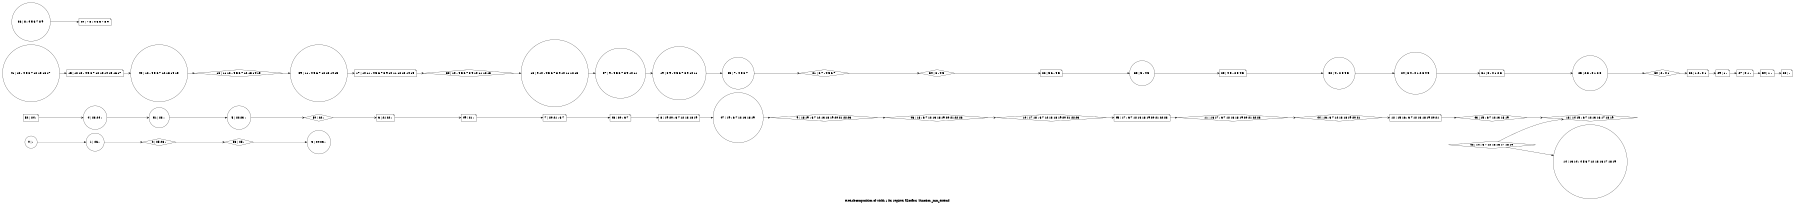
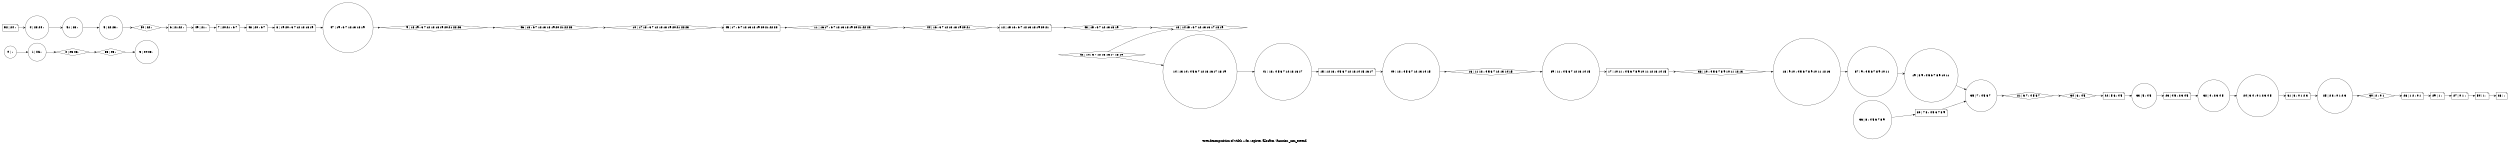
edge "14 | 13 14 : 4 5 6 7 12 13 16 17 18 19" -> "41 | 13 : 4 5 6 7 12 13 16 17": added
edge "20 | 7 8 : 4 5 6 7 8 9" -> "35 | 7 : 4 5 6 7": added
